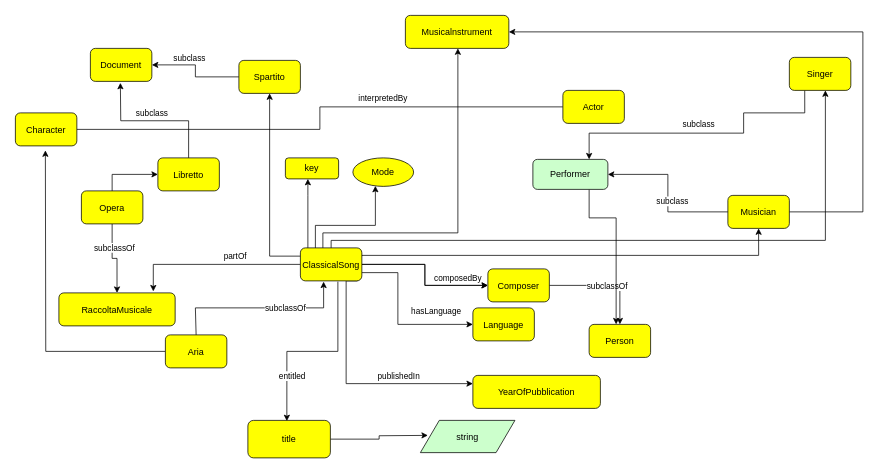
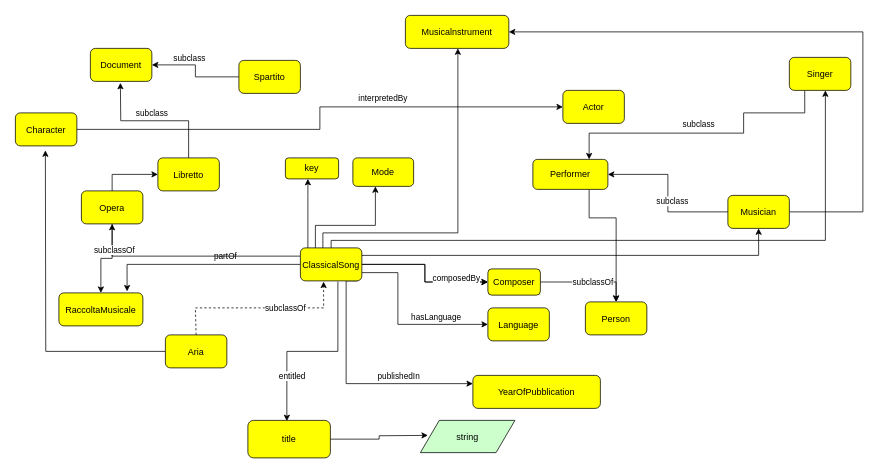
edge "Actor" -- "Character": arrowhead none -> classic
node "Mode": shape ellipse -> rounded rectangle
node "Performer": fillcolor #ccffcc -> #ffff00
edge "ClassicalSong" -> "Spartito": now "ClassicalSong" -> "Opera"
node "Composer": size 61x33 -> 53x26
edge "Aria" -> "ClassicalSong": style solid -> dashed
node "RaccoltaMusicale": size 116x33 -> 84x33
node "Language": moved (504, 324) -> (519, 324)
node "Person": moved (620, 341) -> (616, 318)
